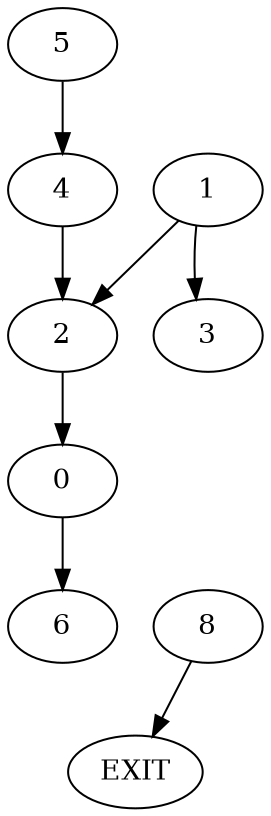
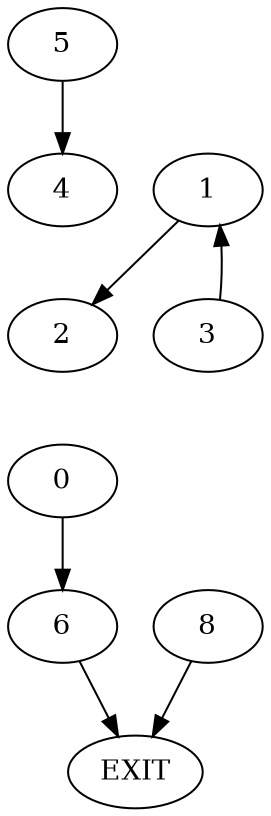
edge "1" -> "3": reversed
edge "4" -> "2": removed
edge "2" -> "0": removed
edge "6" -> "EXIT": added
